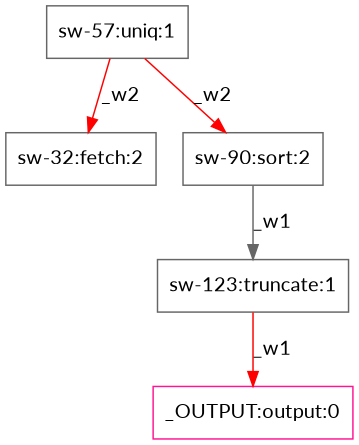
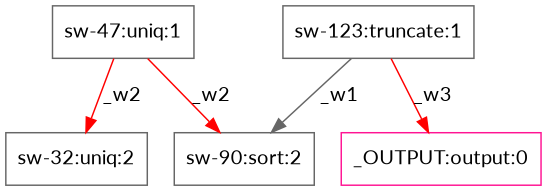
node "sw-57:uniq:1": label "sw-57:uniq:1" -> "sw-47:uniq:1"
node "sw-32:fetch:2": label "sw-32:fetch:2" -> "sw-32:uniq:2"
edge "sw-90:sort:2" -> "sw-123:truncate:1": reversed
edge "sw-123:truncate:1" -> "_OUTPUT:output:0": label "_w1" -> "_w3"
